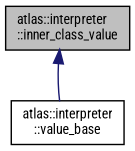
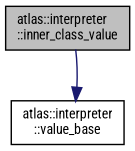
edge "atlas::interpreter ::value_base" -> "atlas::interpreter ::inner_class_value": reversed
